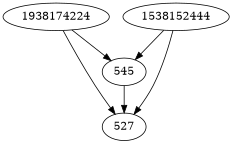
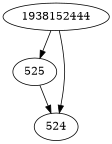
node "1938174224": removed
node "1538152444": label "1538152444" -> "1938152444"
node "545": label "545" -> "525"
node "527": label "527" -> "524"
